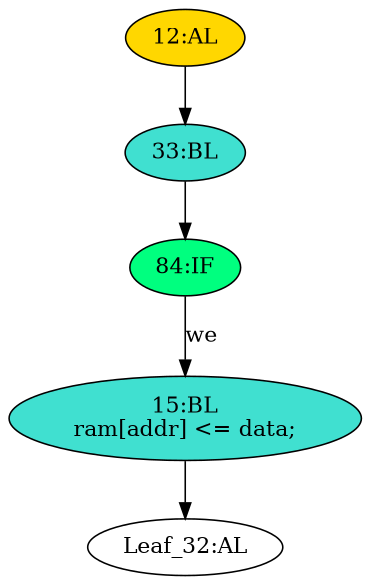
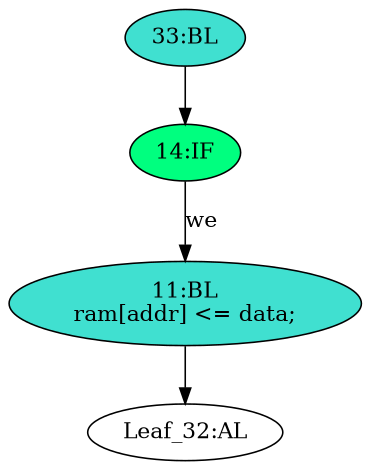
node "12:AL": removed
node "84:IF": label "84:IF" -> "14:IF"
node "15:BL ram[addr] <= data;": label "15:BL ram[addr] <= data;" -> "11:BL ram[addr] <= data;"
